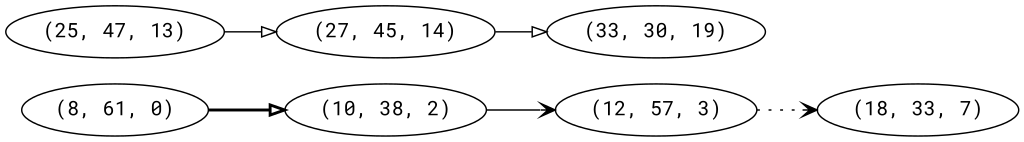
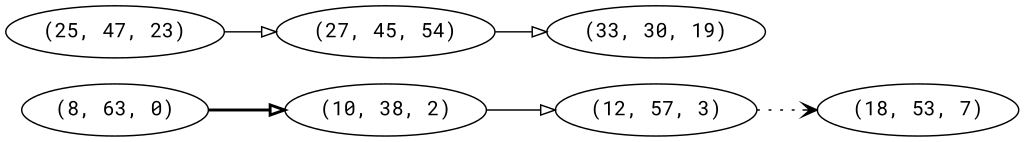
node "(25, 47, 13)": label "(25, 47, 13)" -> "(25, 47, 23)"
node "(27, 45, 14)": label "(27, 45, 14)" -> "(27, 45, 54)"
node "(8, 61, 0)": label "(8, 61, 0)" -> "(8, 63, 0)"
edge "(10, 38, 2)" -> "(12, 57, 3)": arrowhead vee -> onormal
node "(18, 33, 7)": label "(18, 33, 7)" -> "(18, 53, 7)"
